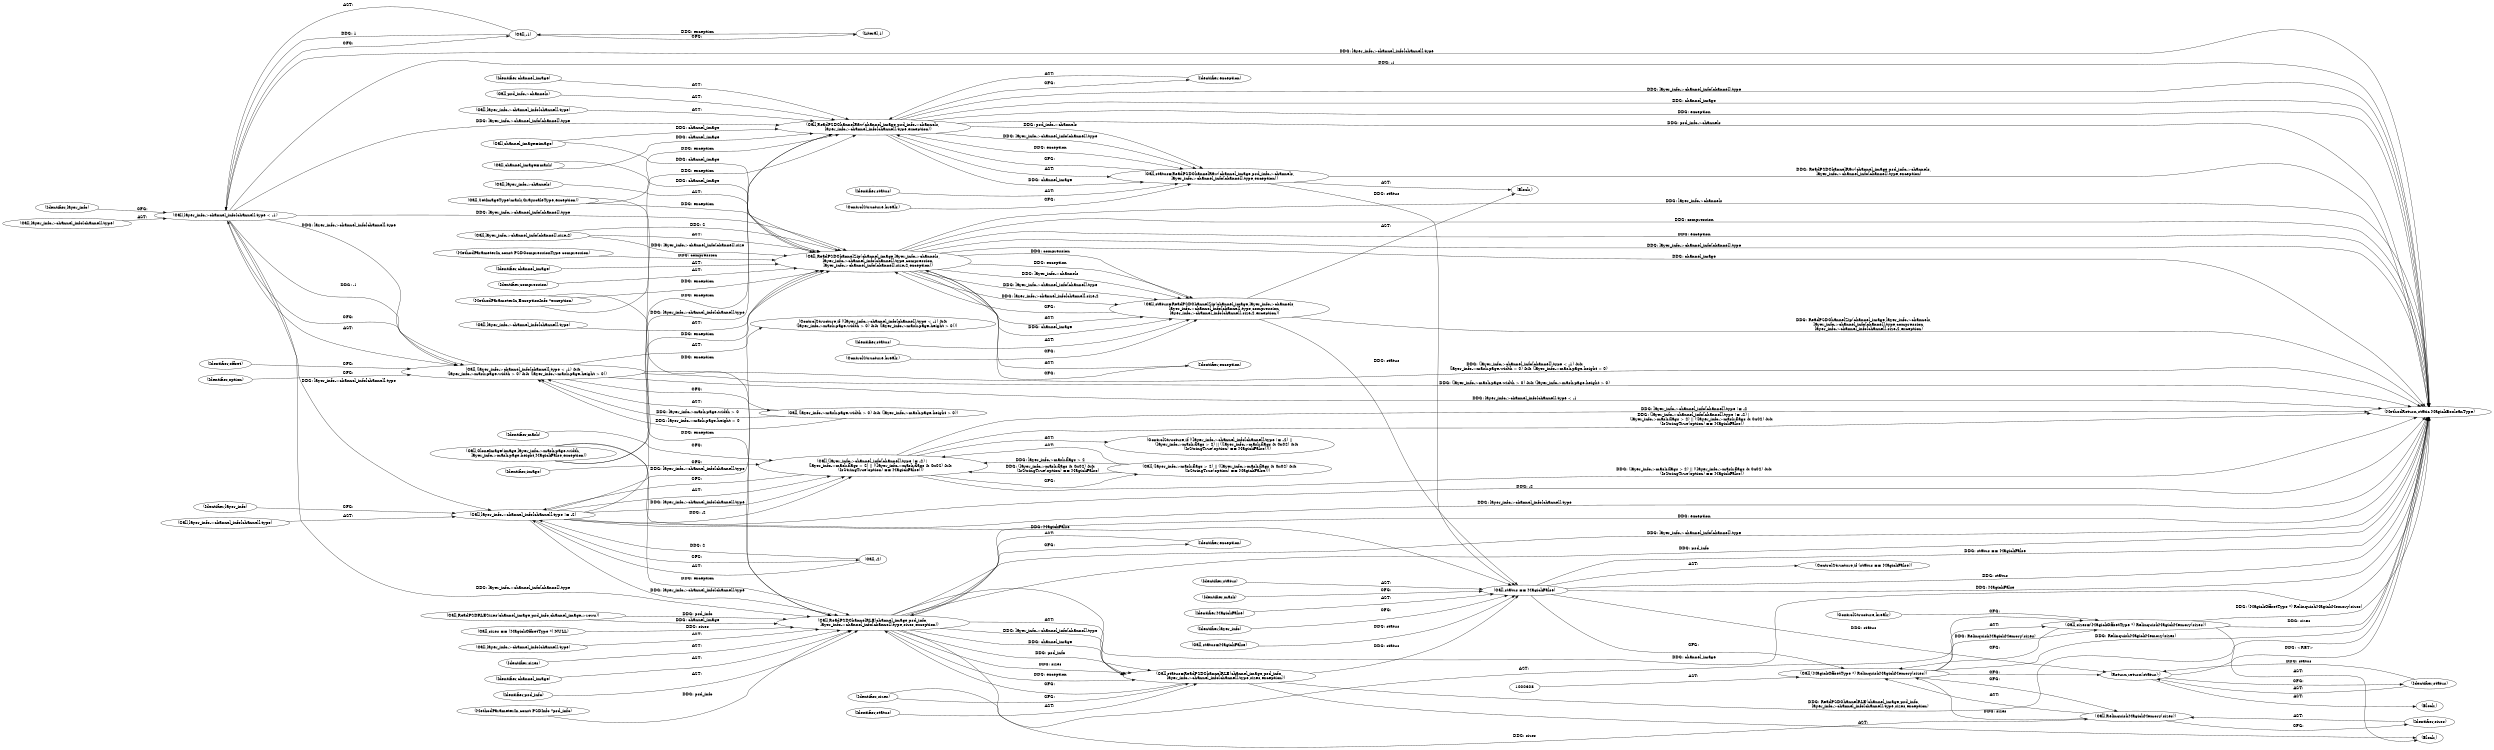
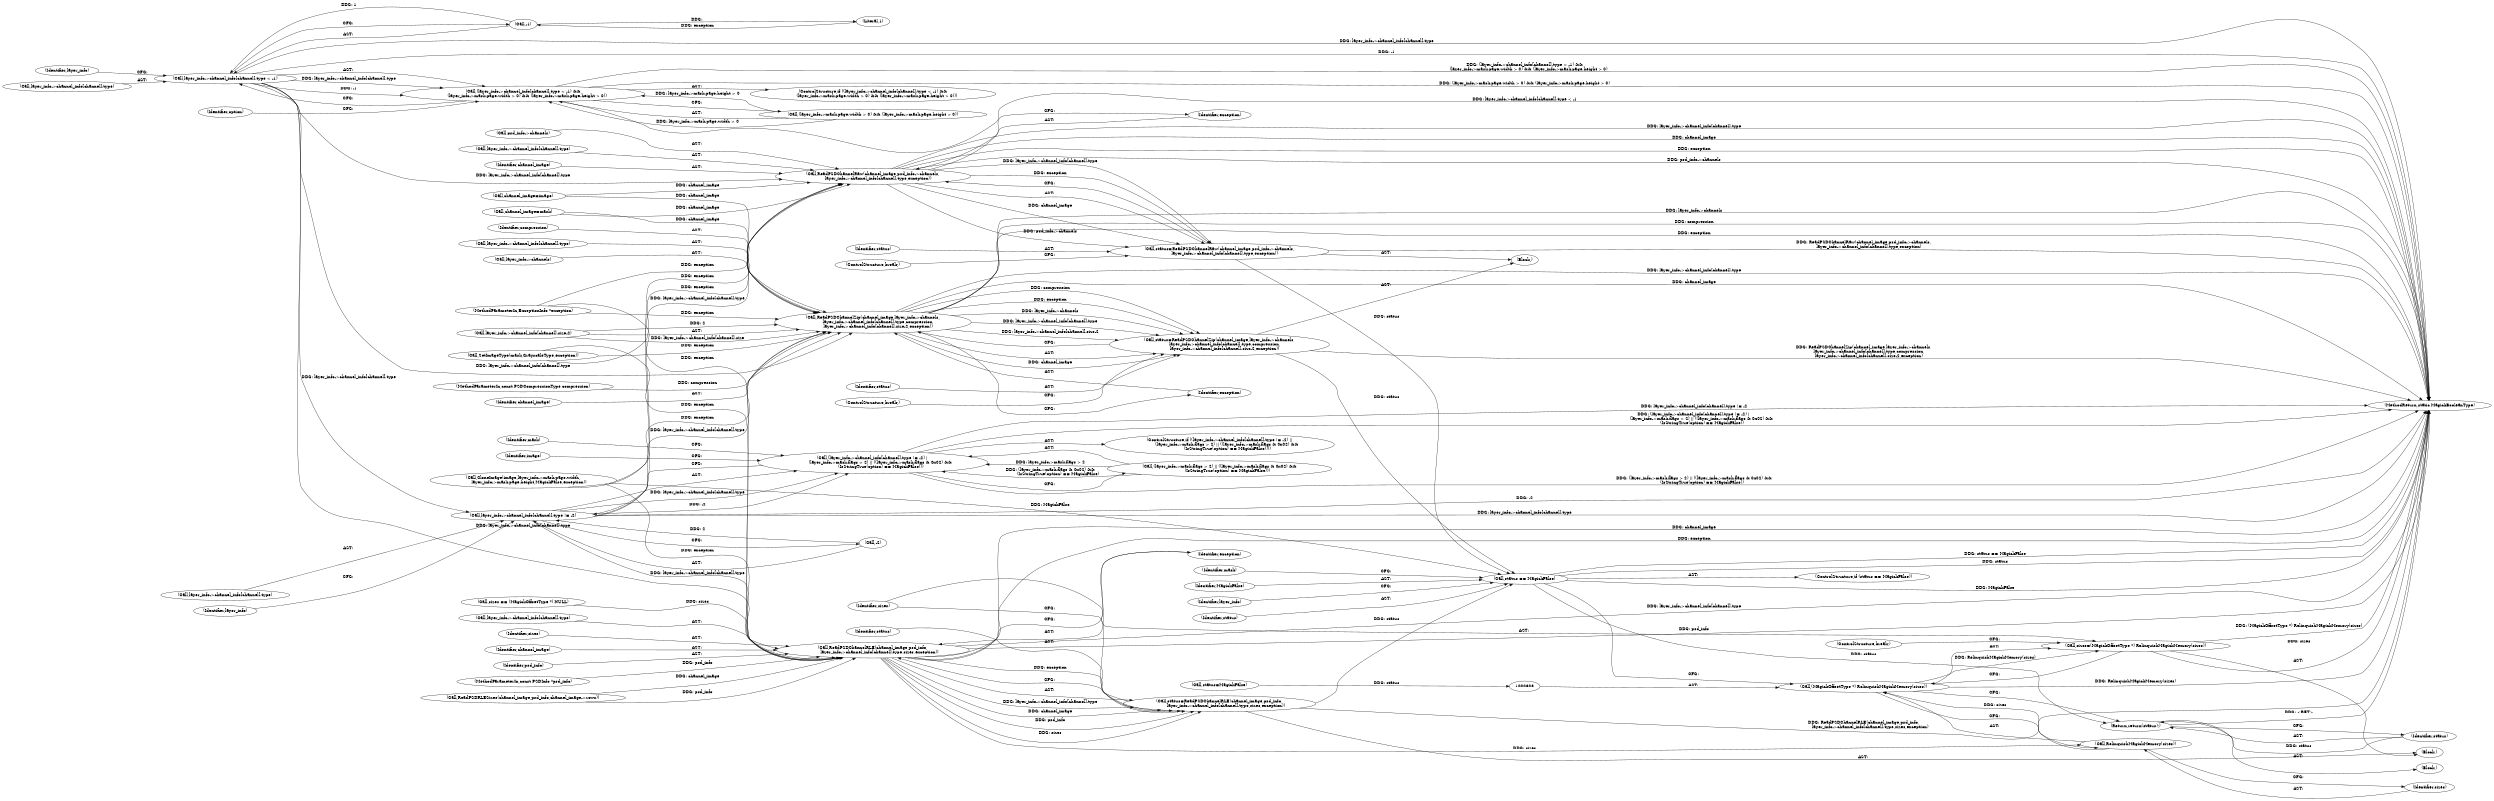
edge "(Call,-1)" -> "(Literal,1)": label "CFG: " -> "DDG: "
node "(Identifier,offset)": removed
edge "(Call,status=MagickFalse)" -> "(Call,status == MagickFalse)": now "(Call,status=MagickFalse)" -> "1000308"
